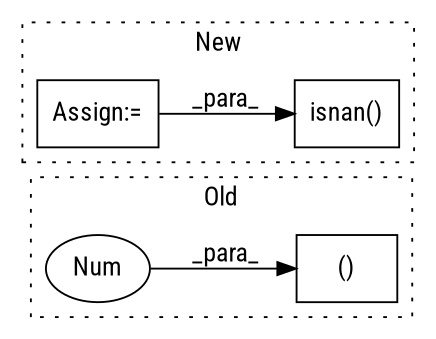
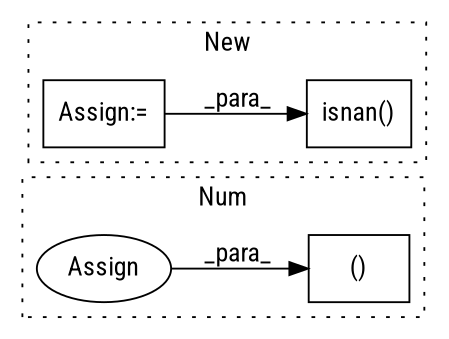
cluster "Old": label "Old" -> "Num"
node "Num": label "Num" -> "Assign"
